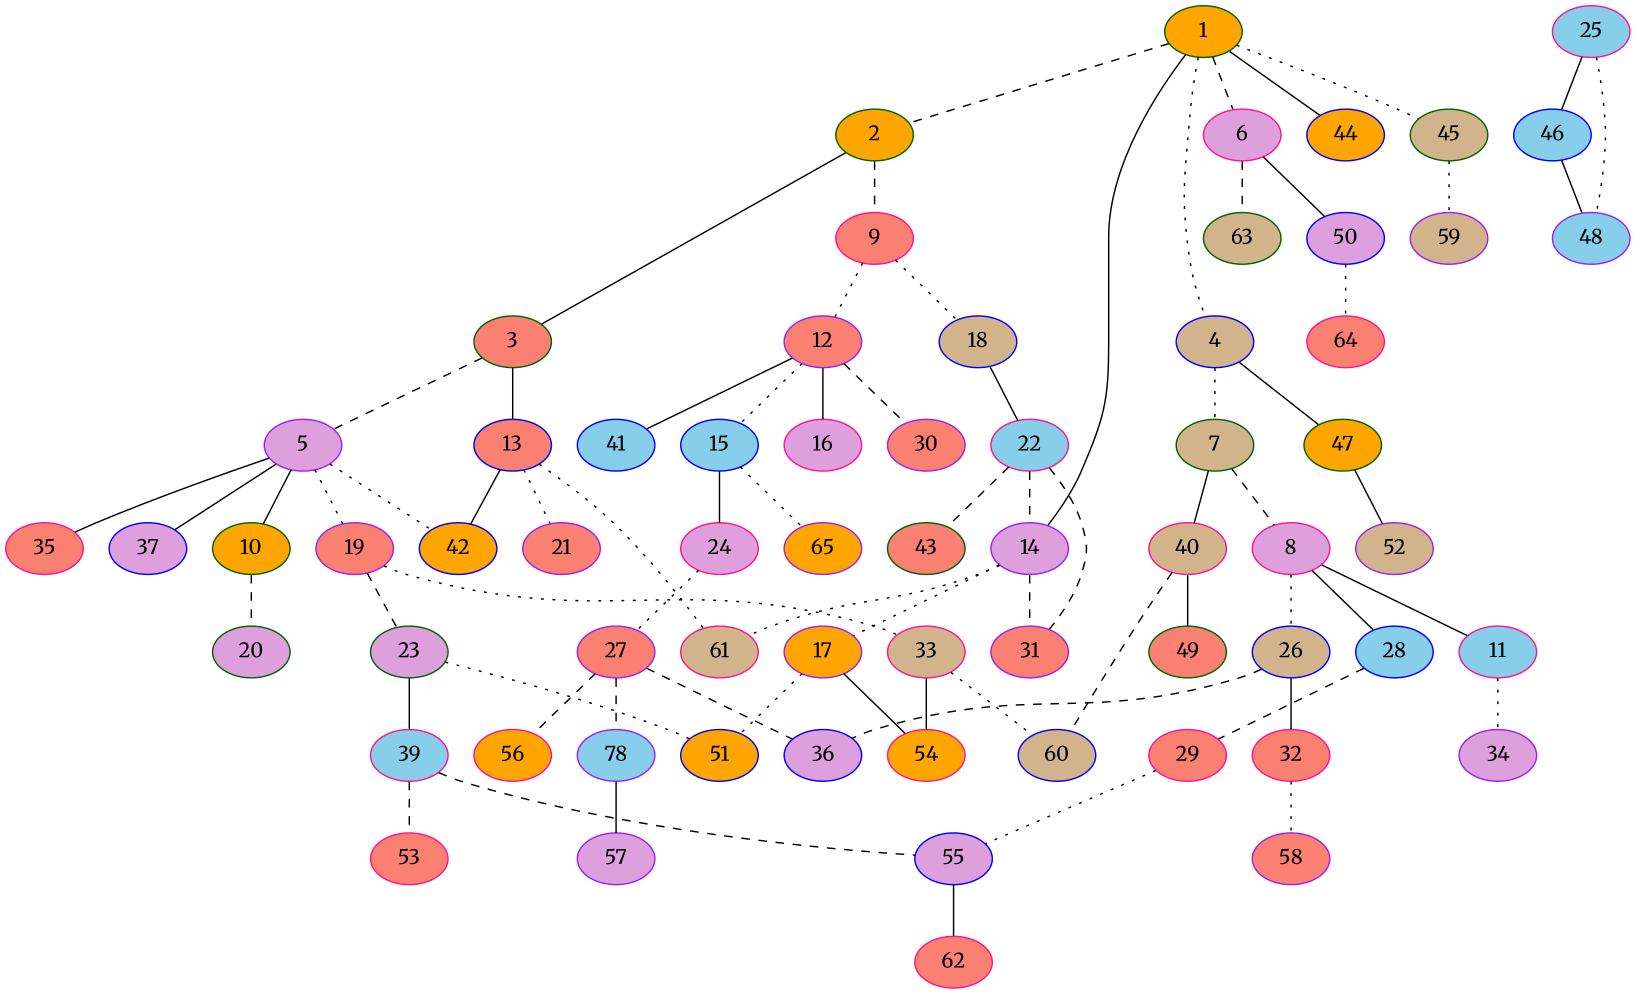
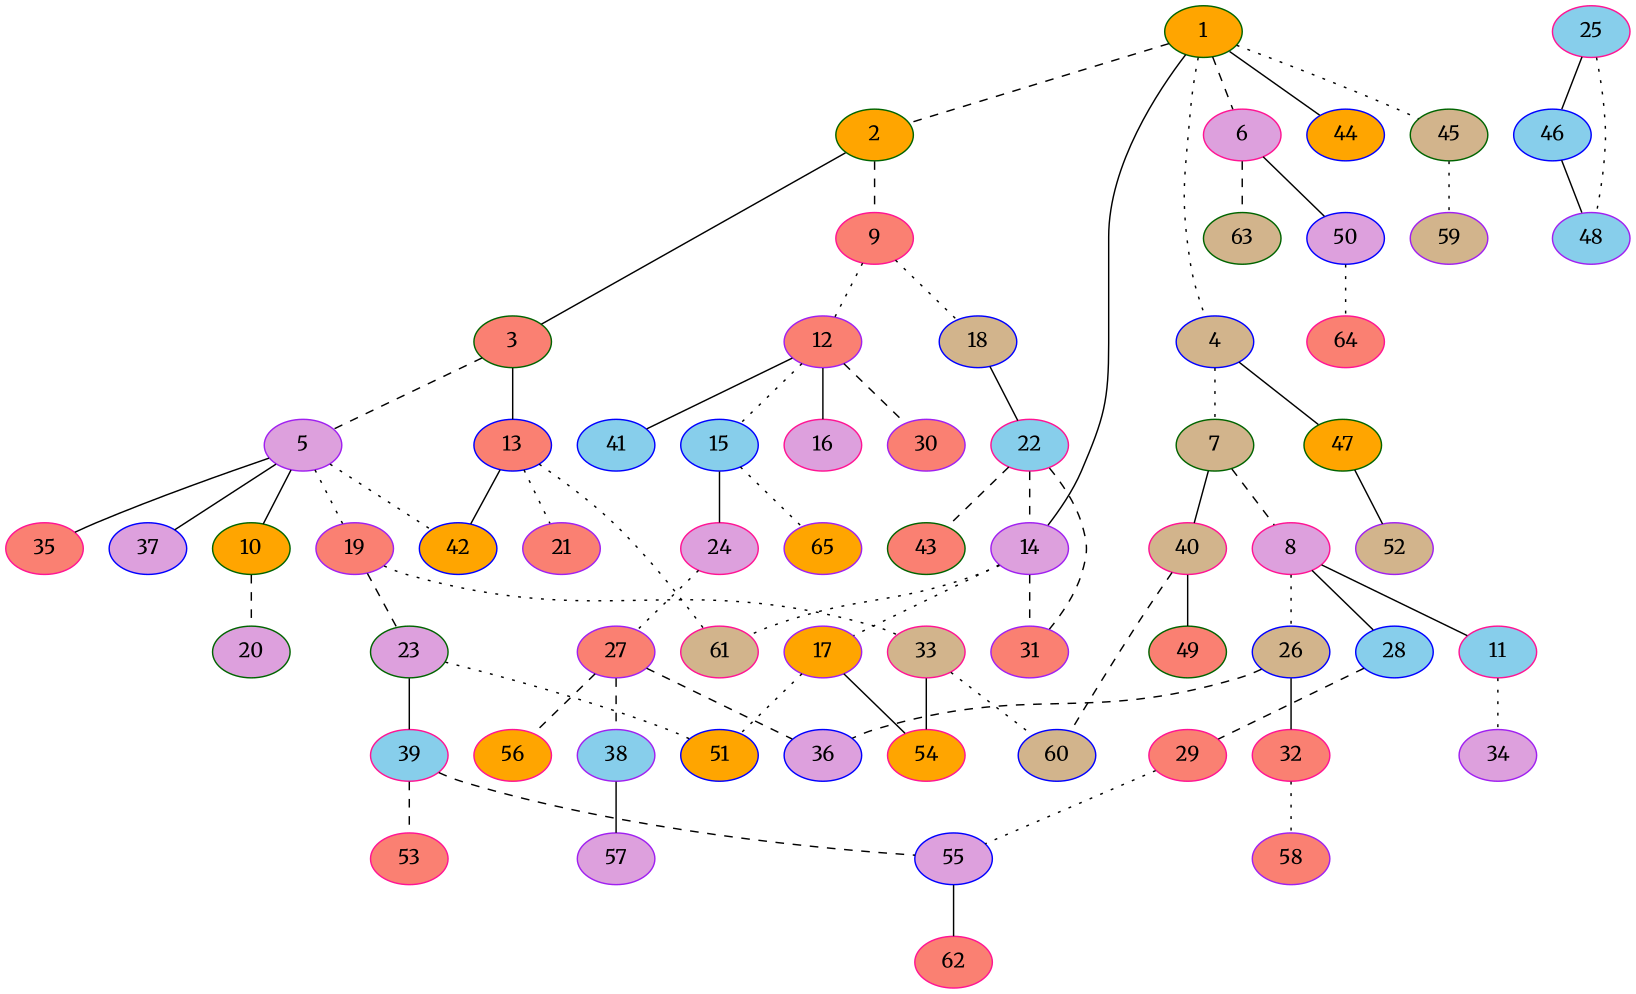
node "78": label "78" -> "38"
